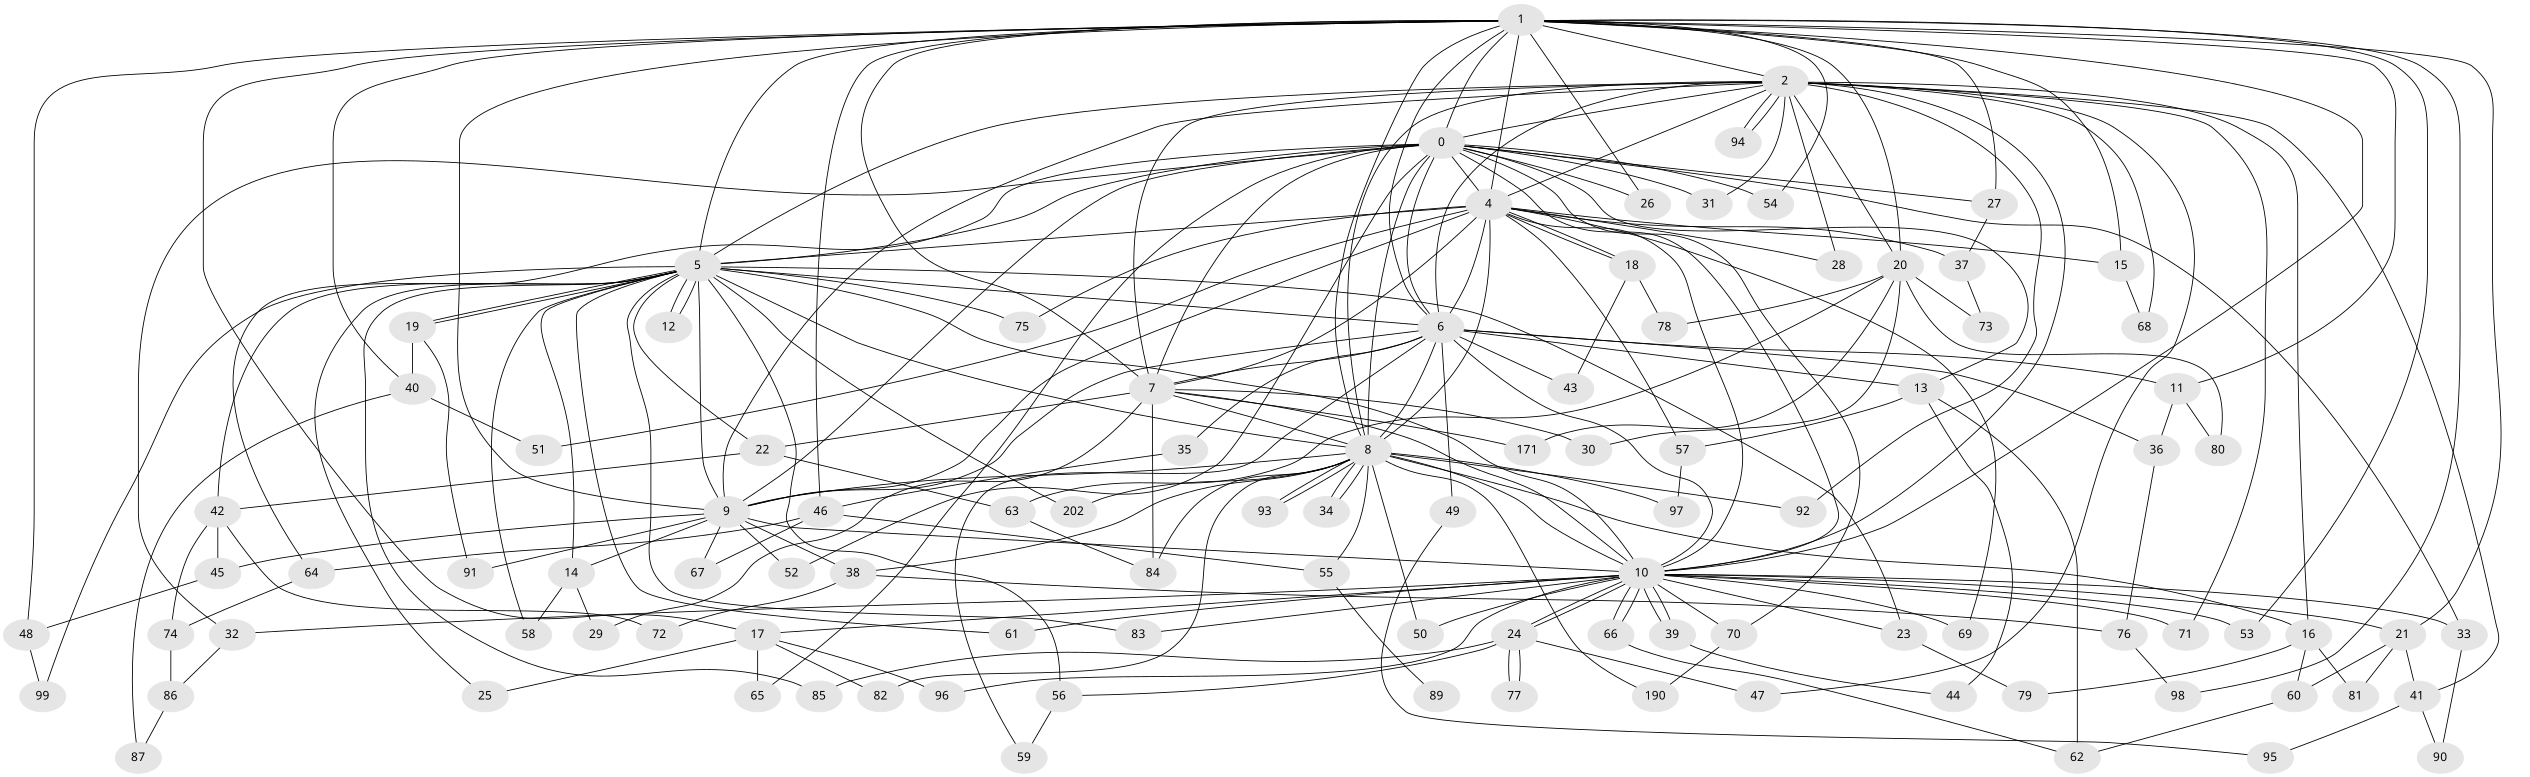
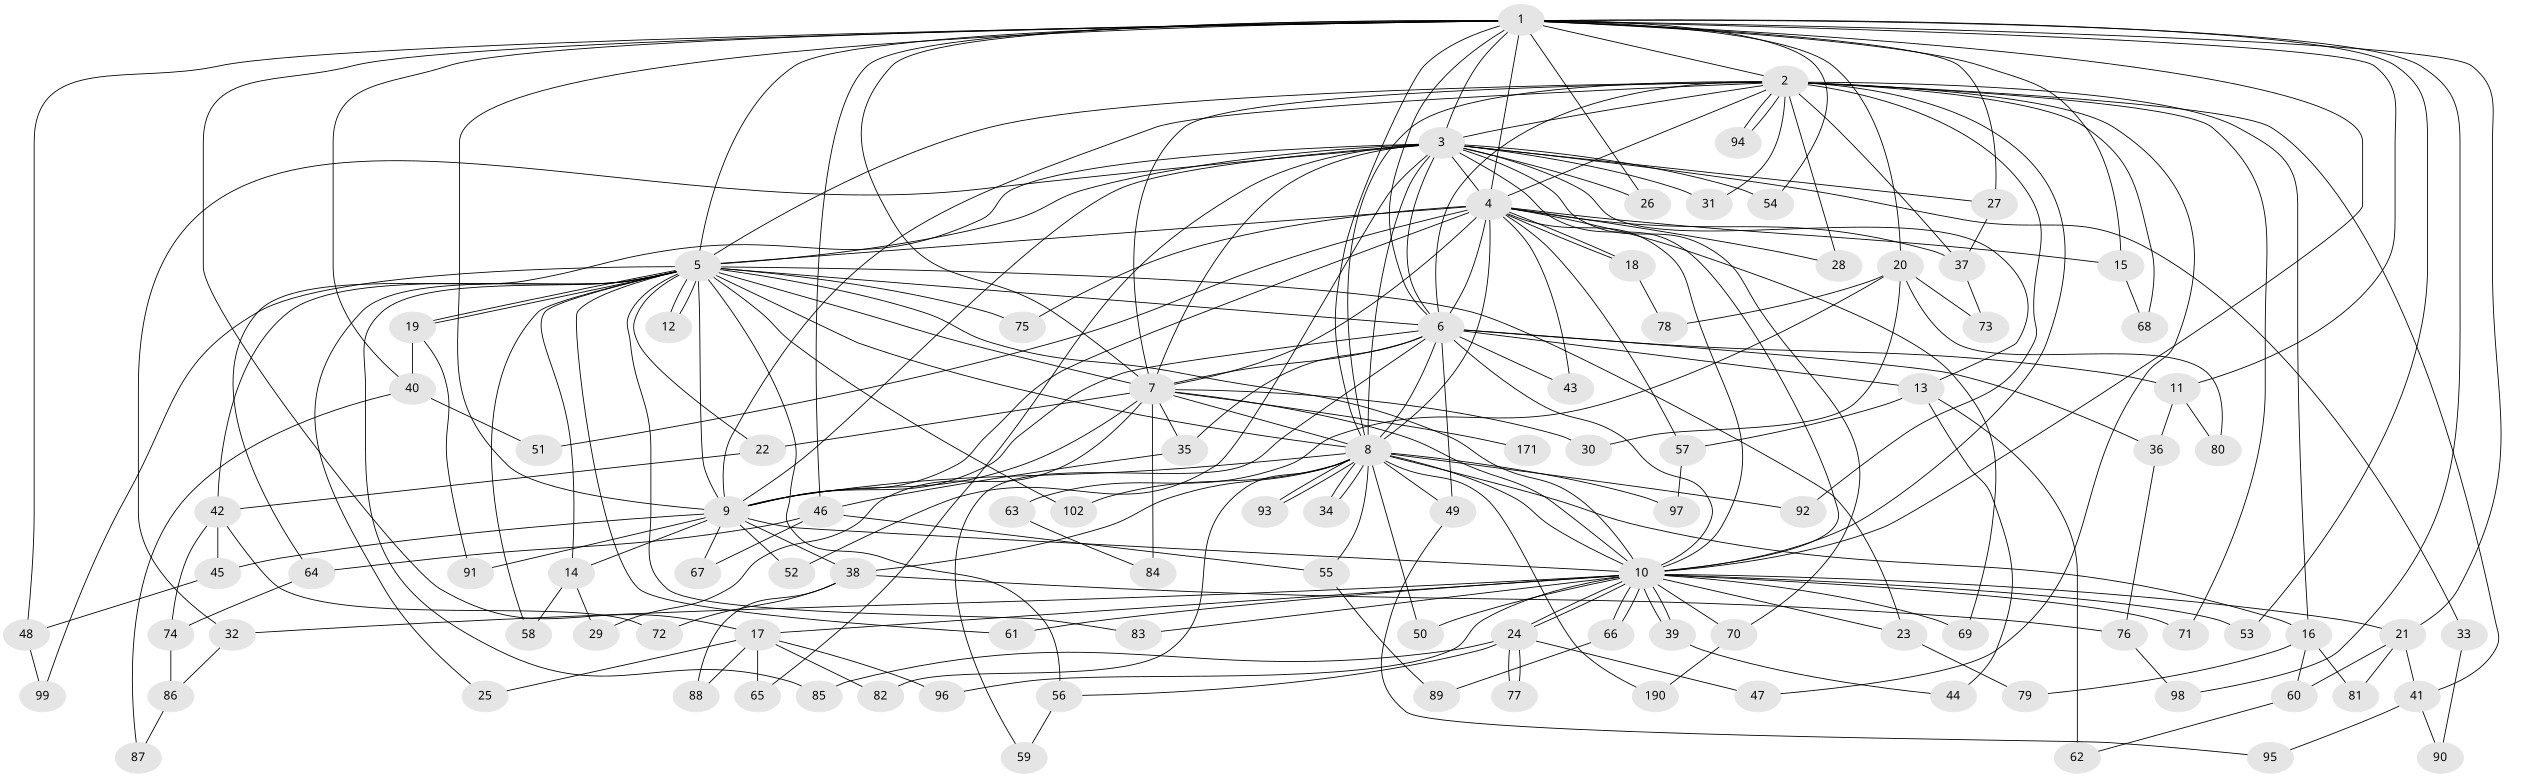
node "0": label "0" -> "3"
edge "2" -- "20": now "2" -- "37"
edge "18" -- "43": now "4" -- "43"
edge "5" -- "7": added
edge "7" -- "35": added
edge "20" -- "171": removed
edge "7" -- "9": added
edge "22" -- "63": removed
edge "8" -- "84": now "8" -- "49"
node "202": label "202" -> "102"
edge "10" -- "33": removed
edge "66" -- "62": now "66" -- "89"
node "88": added
